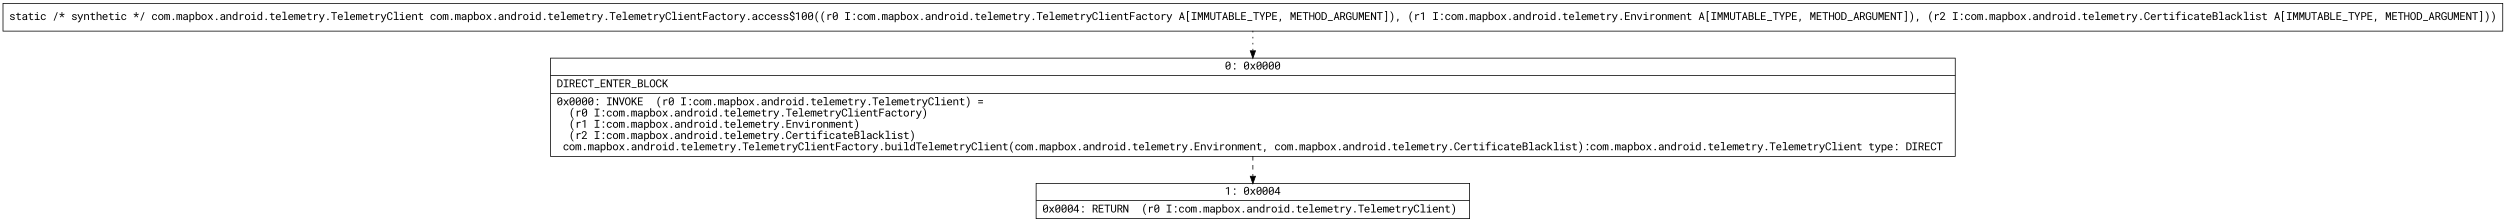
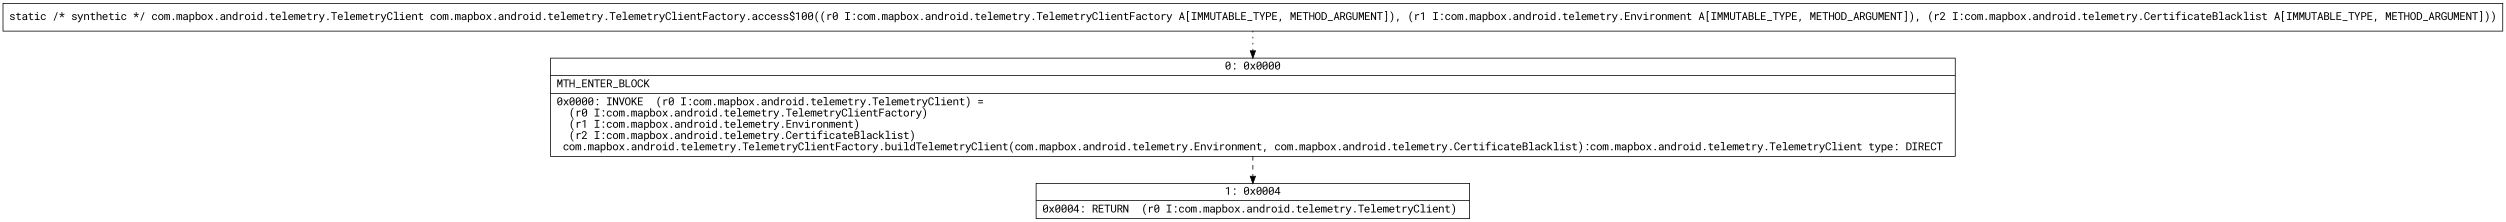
node "0: 0x0000": text "DIRECT_ENTER_BLOCK" -> "MTH_ENTER_BLOCK"
